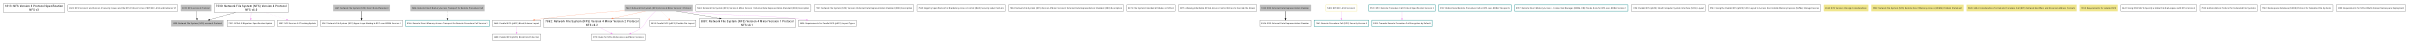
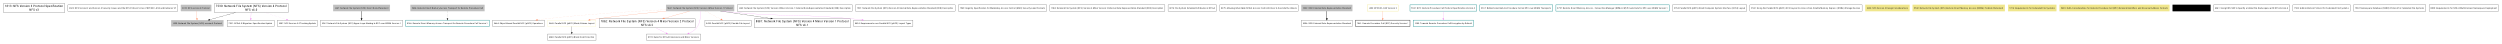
node "5716: Requirements for Federated File Systems": added
node "7204: Requirements for Labeled NFS": color khaki -> black
edge "3010: NFS version 4 Protocol" -> "3530: Network File System (NFS) version 4 Protocol": color black -> coral
edge "5403: RPCSEC_GSS Version 2" -> "7861: Remote Procedure Call (RPC) Security Version 3": color violet -> coral
node "5663: Parallel NFS (pNFS) Block/Volume Layout": color black -> khaki
node "5664: Object-Based Parallel NFS (pNFS) Operations": added
node "8434: Requirements for Parallel NFS (pNFS) Layout Types": label "8434: Requirements for Parallel NFS (pNFS) Layout Types" -> "8434: Requirements over Parallel NFS (pNFS) Layout Types"
node "7861: Remote Procedure Call (RPC) Security Version 3": color teal -> black
edge "5663: Parallel NFS (pNFS) Block/Volume Layout" -> "6688: Parallel NFS (pNFS) Block Disk Protection": color violet -> black
